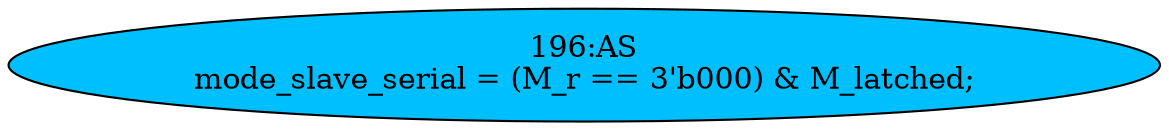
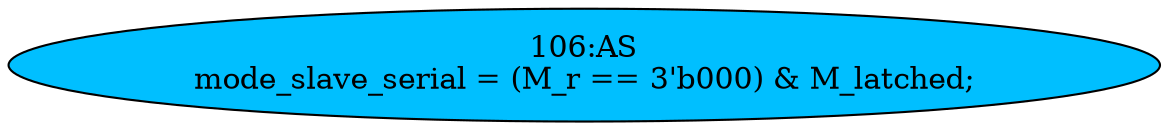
node "196:AS mode_slave_serial = (M_r == 3'b000) & M_latched;": label "196:AS mode_slave_serial = (M_r == 3'b000) & M_latched;" -> "106:AS mode_slave_serial = (M_r == 3'b000) & M_latched;"
